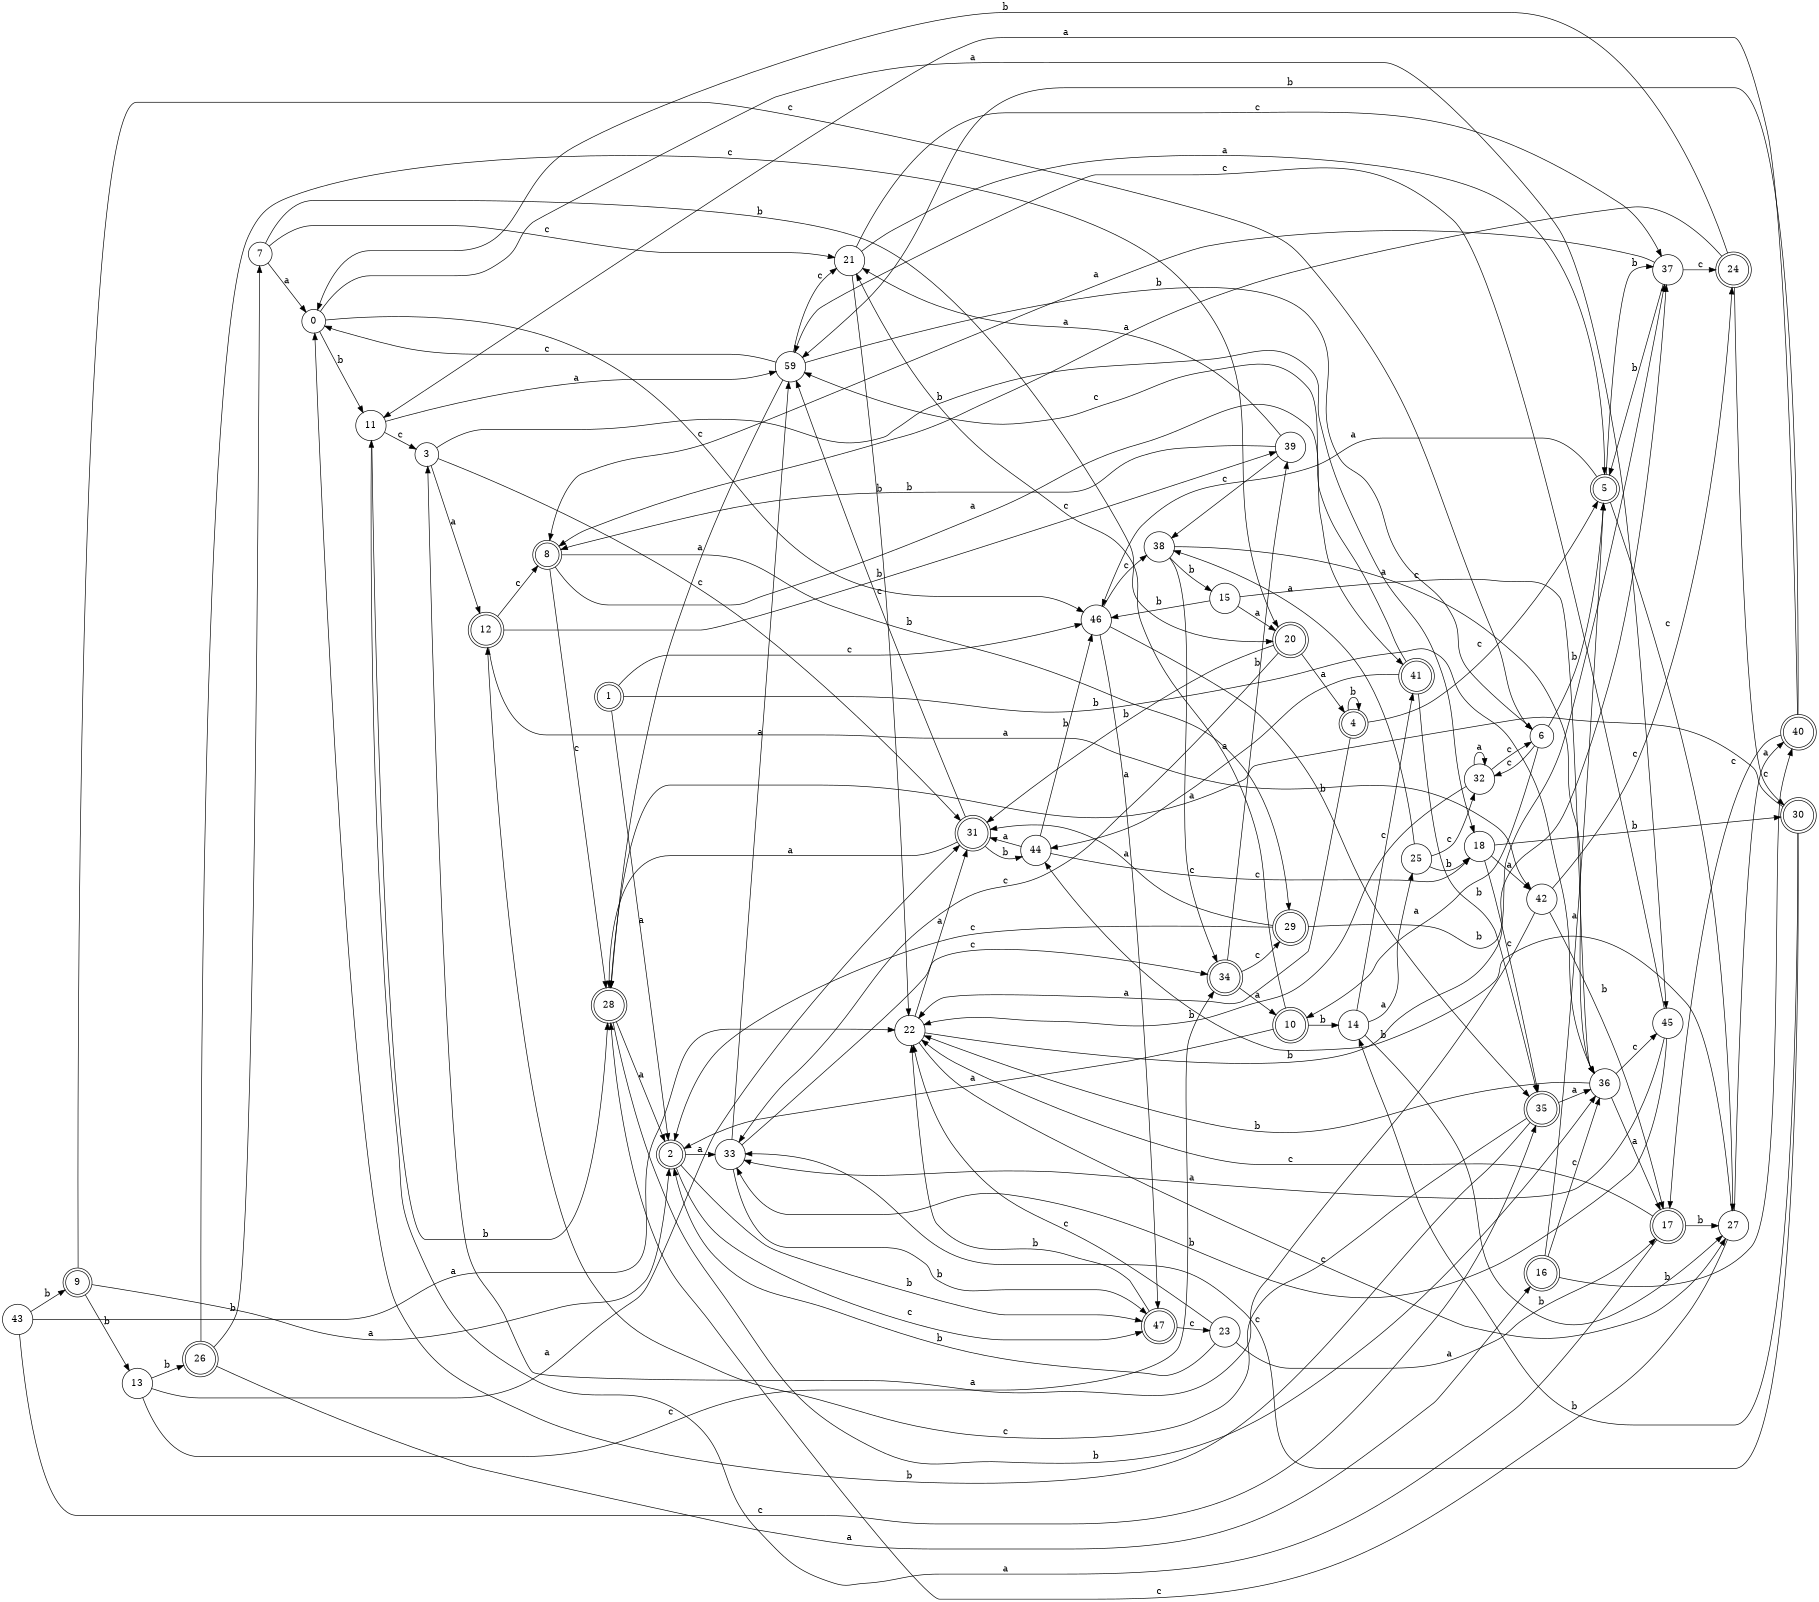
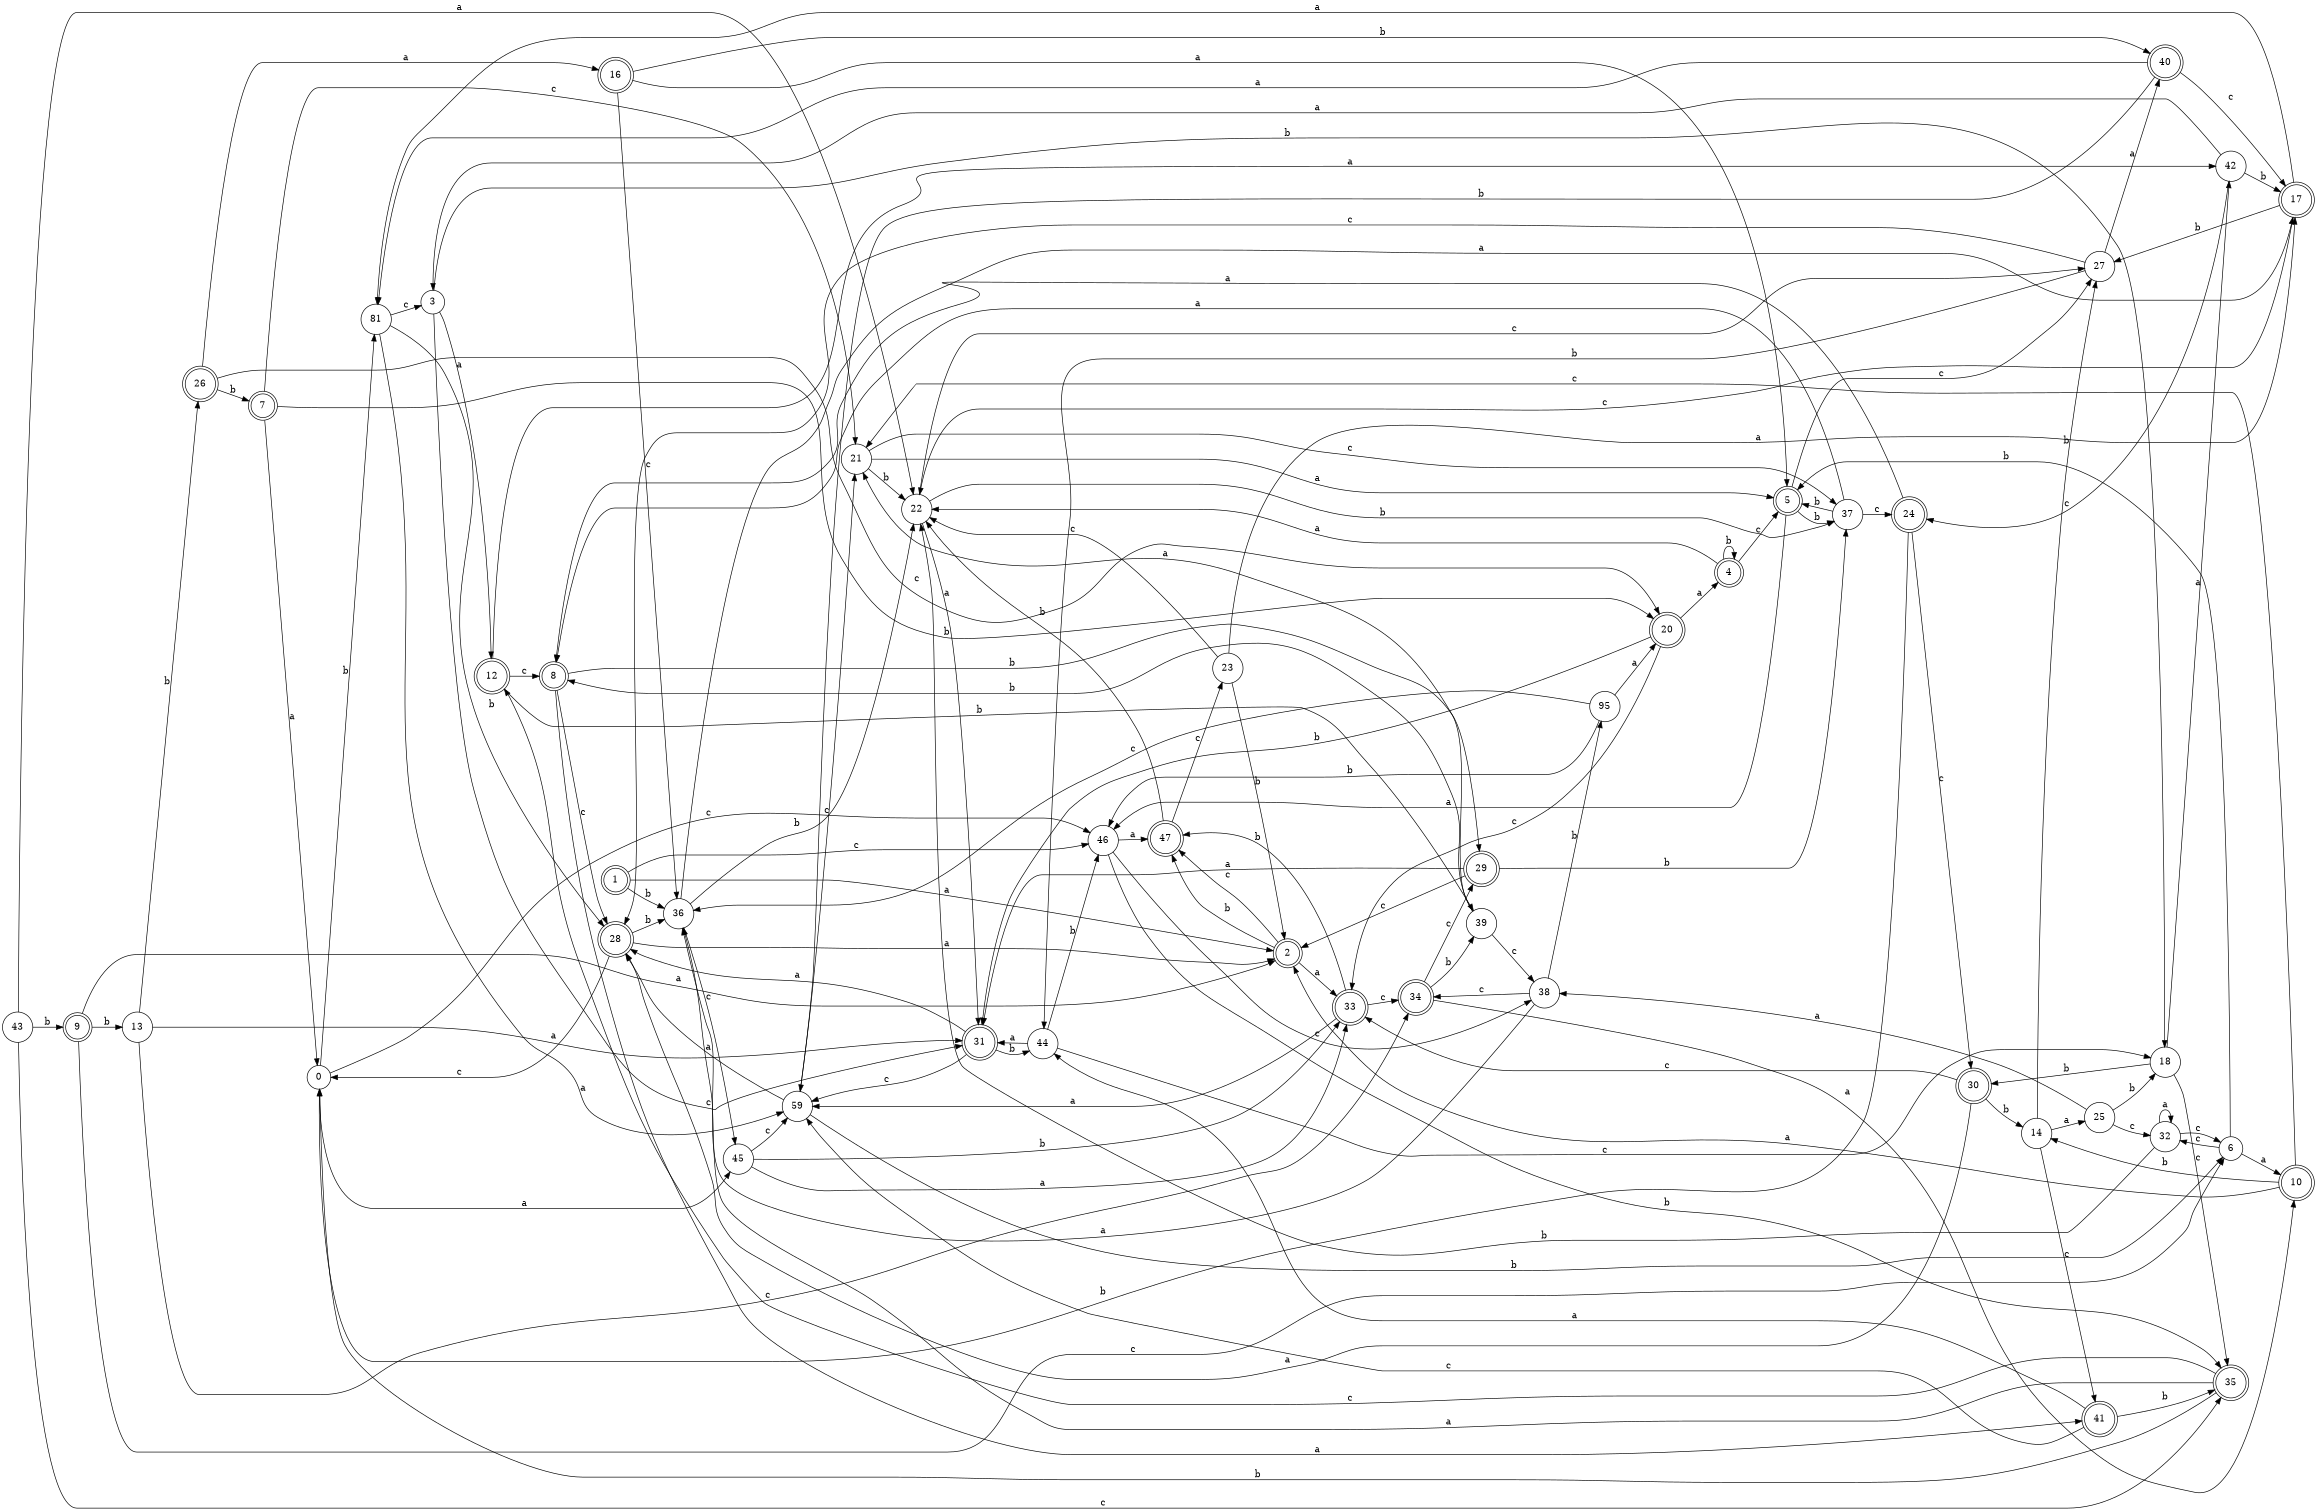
node "7": shape circle -> doublecircle
edge "59" -> "0": now "28" -> "0"
node "11": label "11" -> "81"
node "15": label "15" -> "95"
node "33": shape circle -> doublecircle
